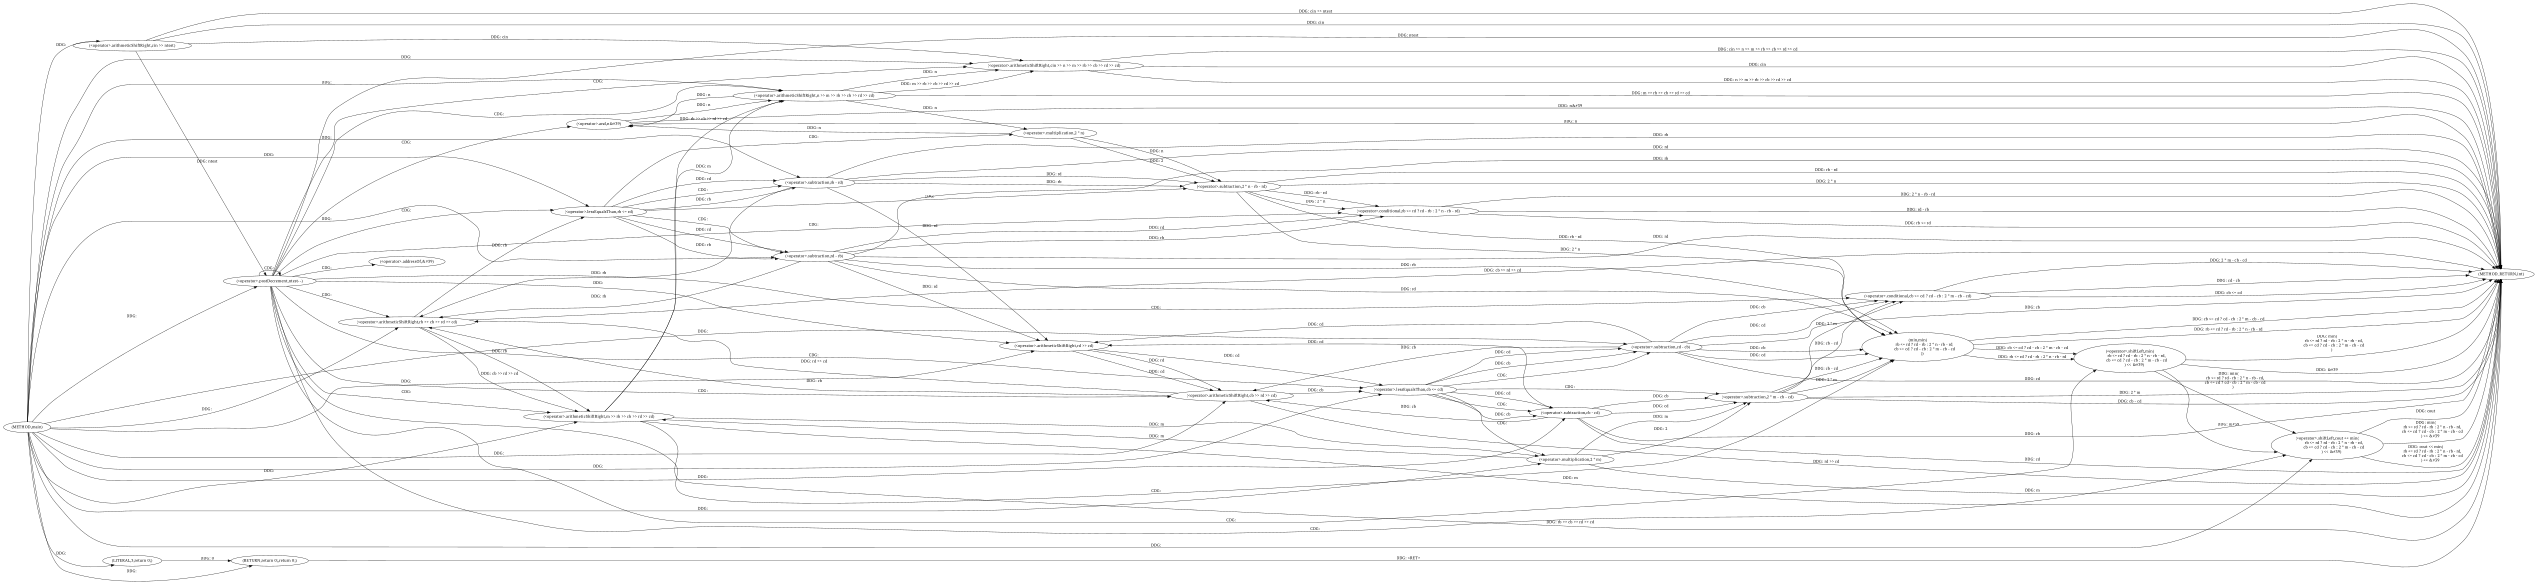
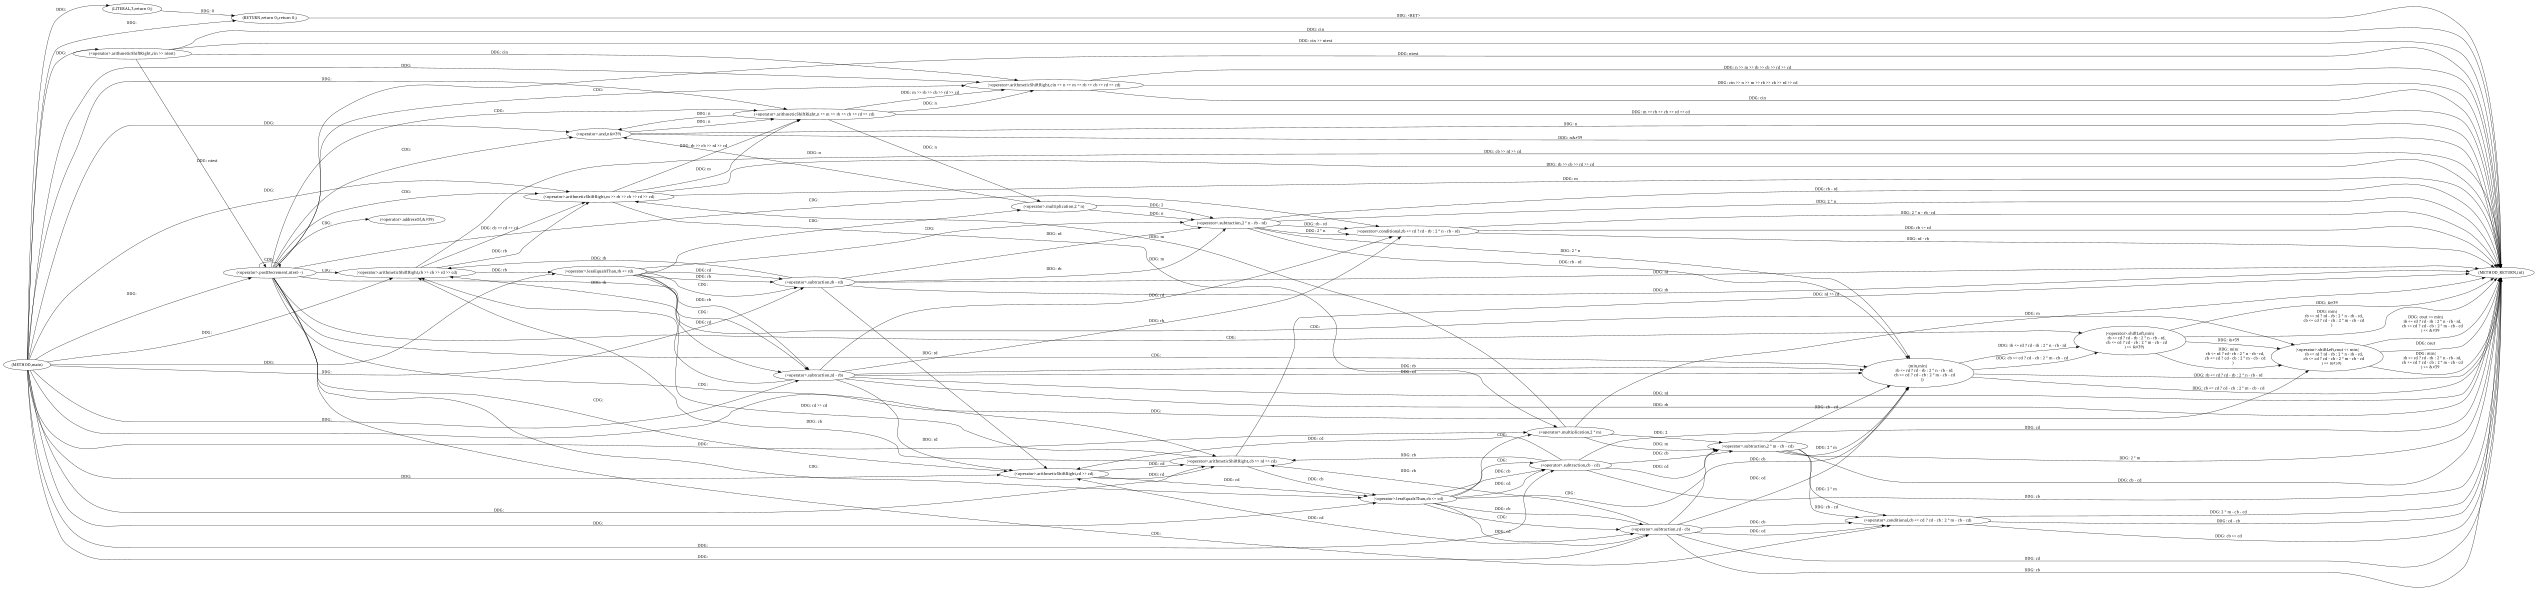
edge "(METHOD,main)" -> "(<operator>.and,n&#39)": added, label "DDG:"
edge "(<operator>.postDecrement,ntest--)" -> "(<operator>.lessEqualsThan,rb <= rd)": removed, label "CDG:"
edge "(<operator>.postDecrement,ntest--)" -> "(<operator>.arithmeticShiftRight,rd >> cd)": label "DDG: " -> "CDG: "
